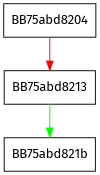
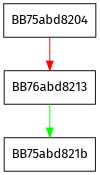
node "BB75abd8213": label "BB75abd8213" -> "BB76abd8213"
